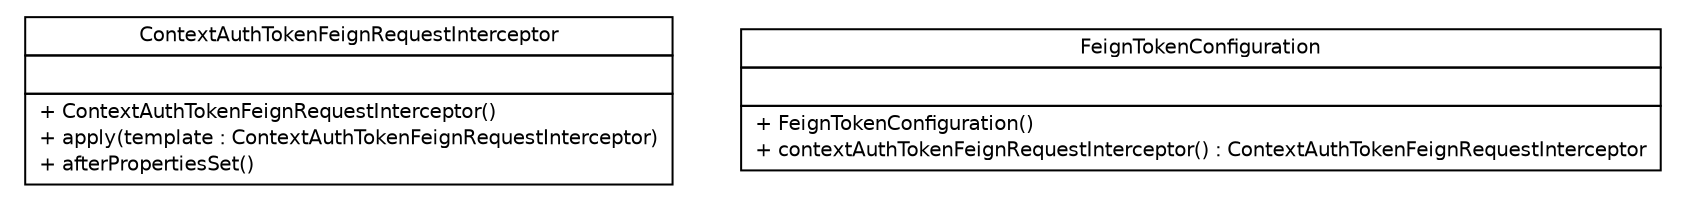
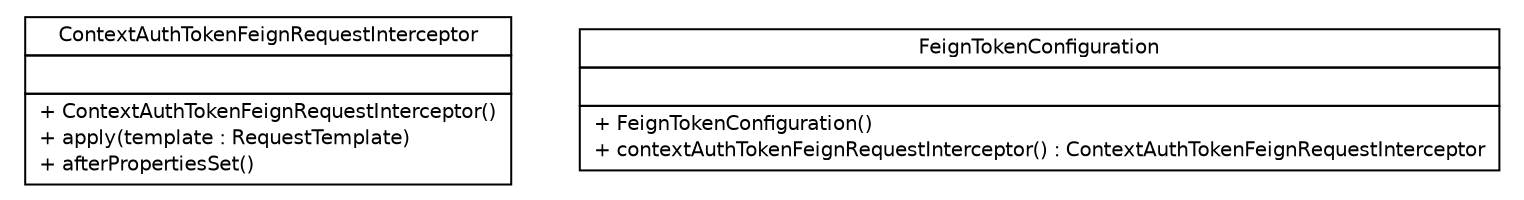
node "ContextAuthTokenFeignRequestInterceptor": text "+ apply(template : ContextAuthTokenFeignRequestInterceptor)" -> "+ apply(template : RequestTemplate)"
